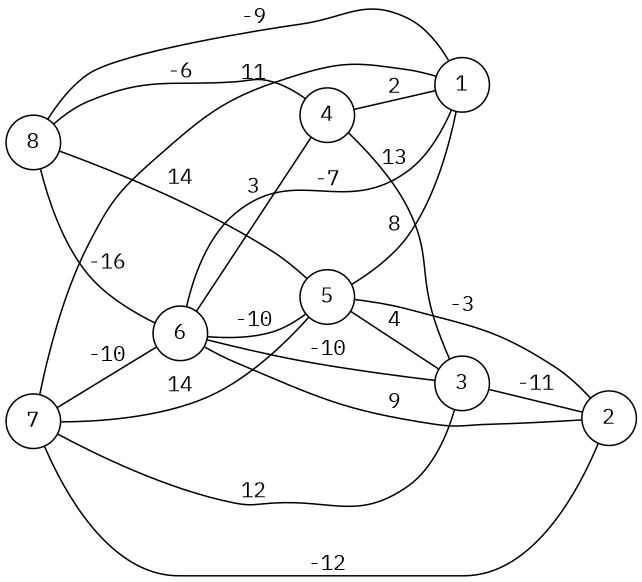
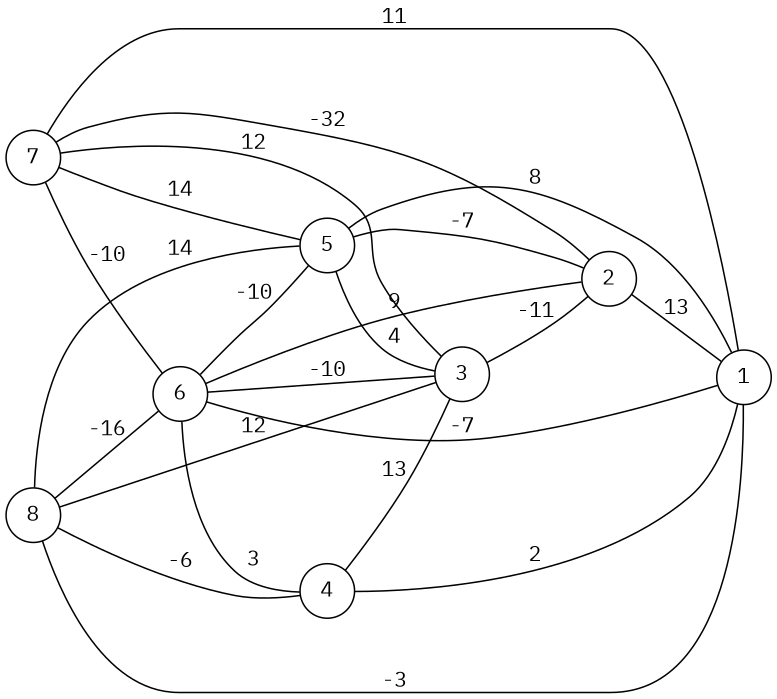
edge "1" -- "8": label "-9" -> "-3"
edge "5" -- "2": label "-3" -> "-7"
edge "2" -- "1": added, label "13"
edge "3" -- "8": added, label "12"
edge "2" -- "7": label "-12" -> "-32"
